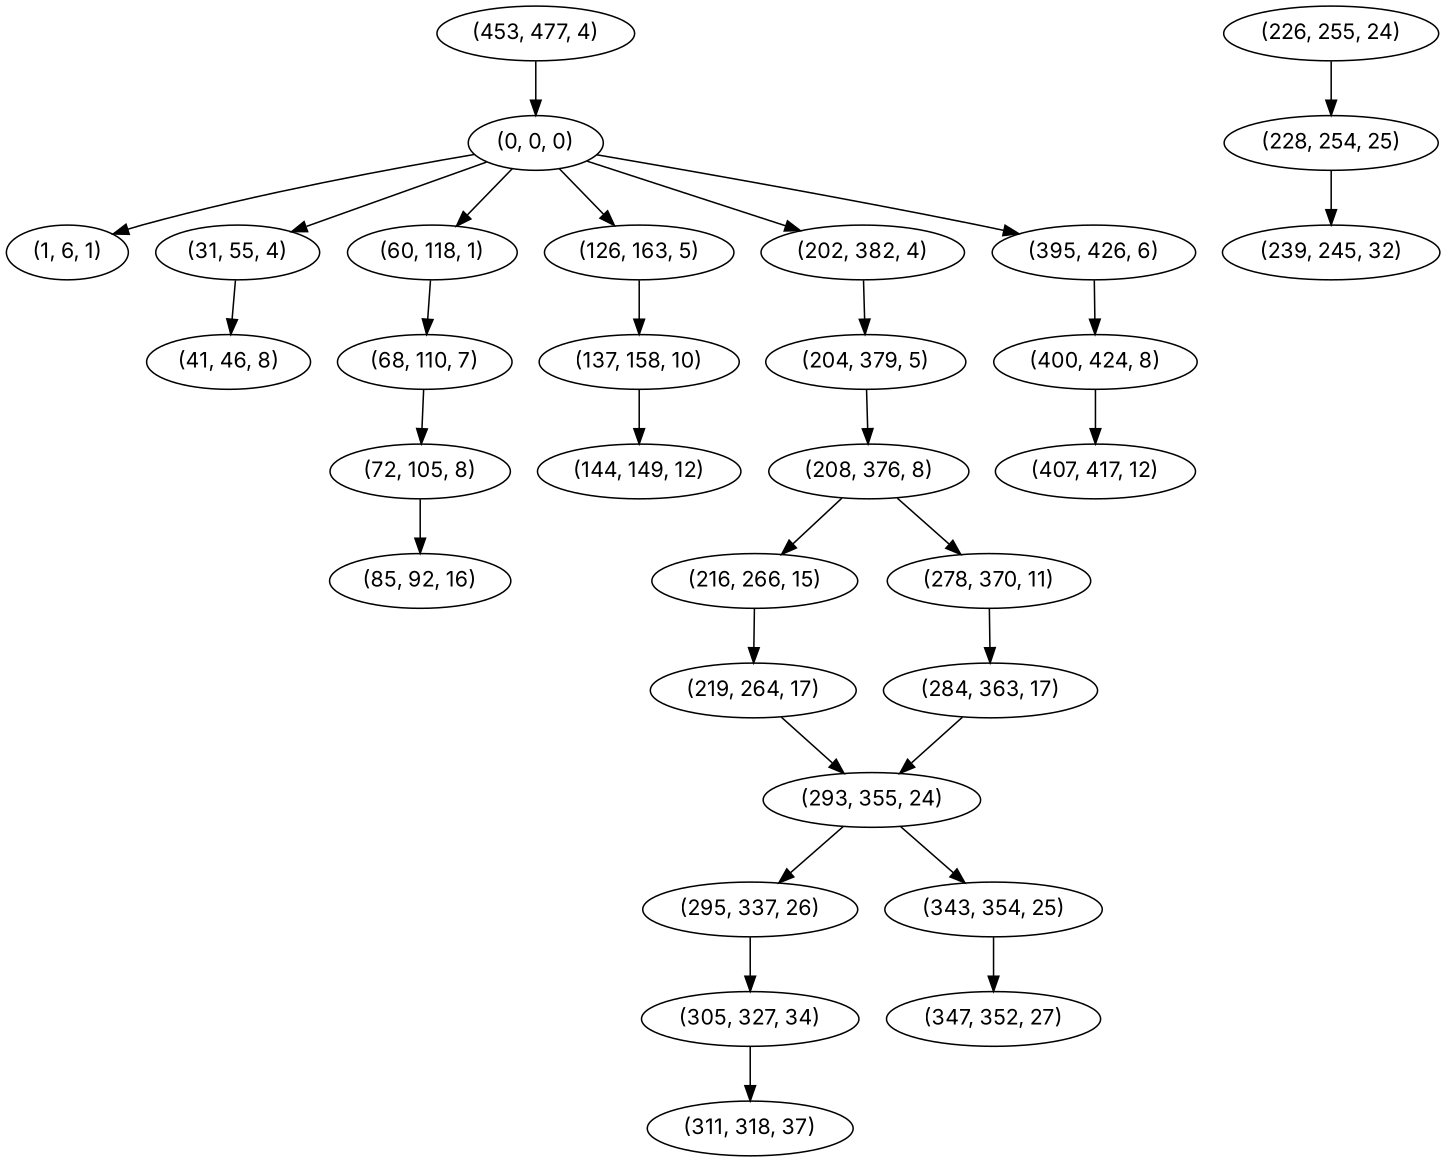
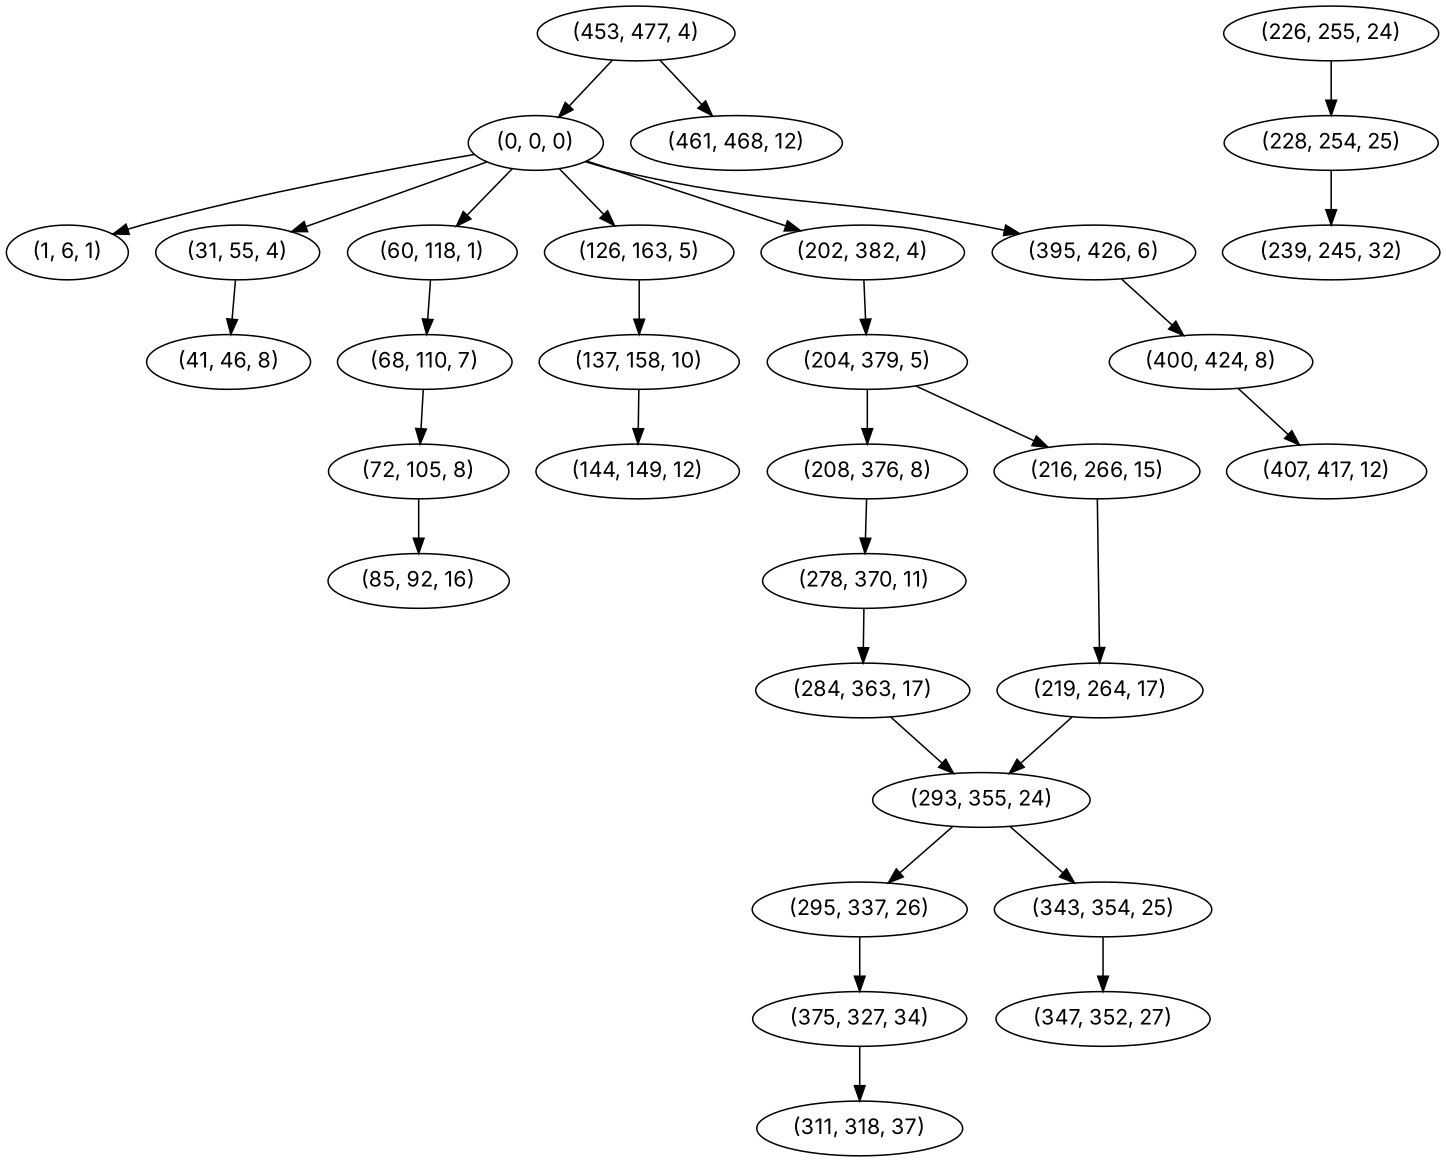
node "(461, 468, 12)": added
edge "(208, 376, 8)" -> "(216, 266, 15)": now "(204, 379, 5)" -> "(216, 266, 15)"
node "(305, 327, 34)": label "(305, 327, 34)" -> "(375, 327, 34)"
